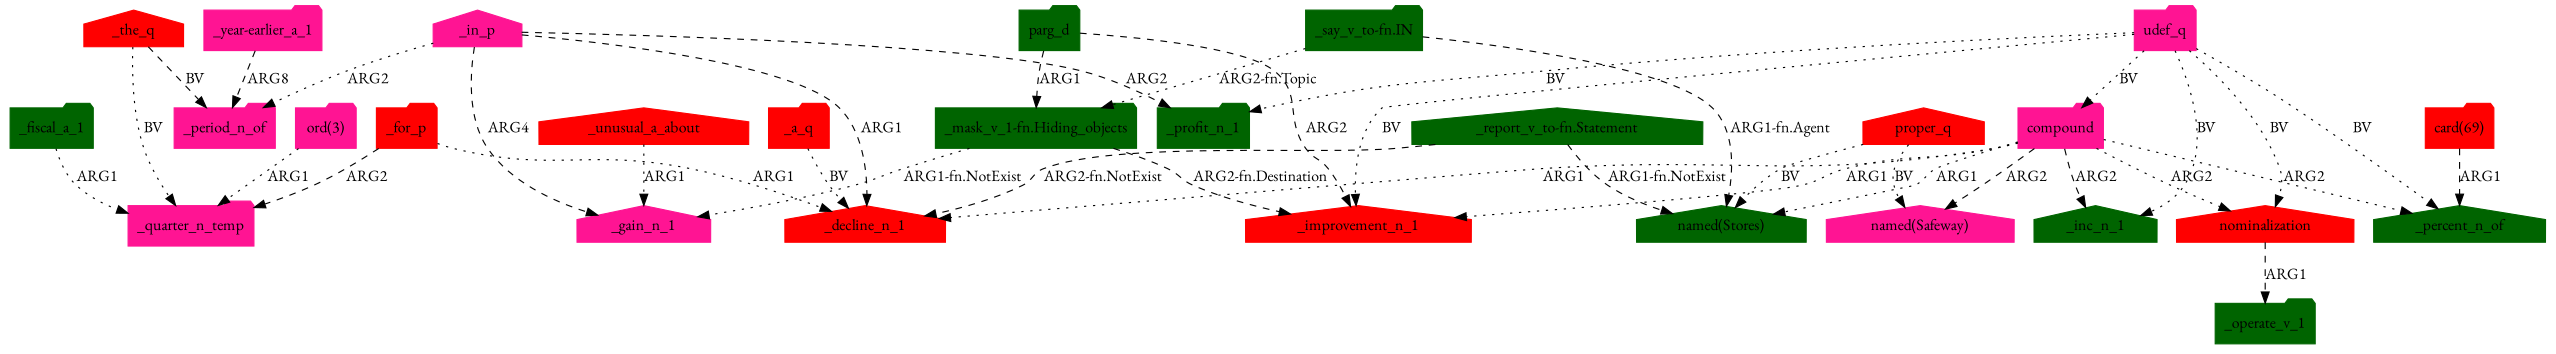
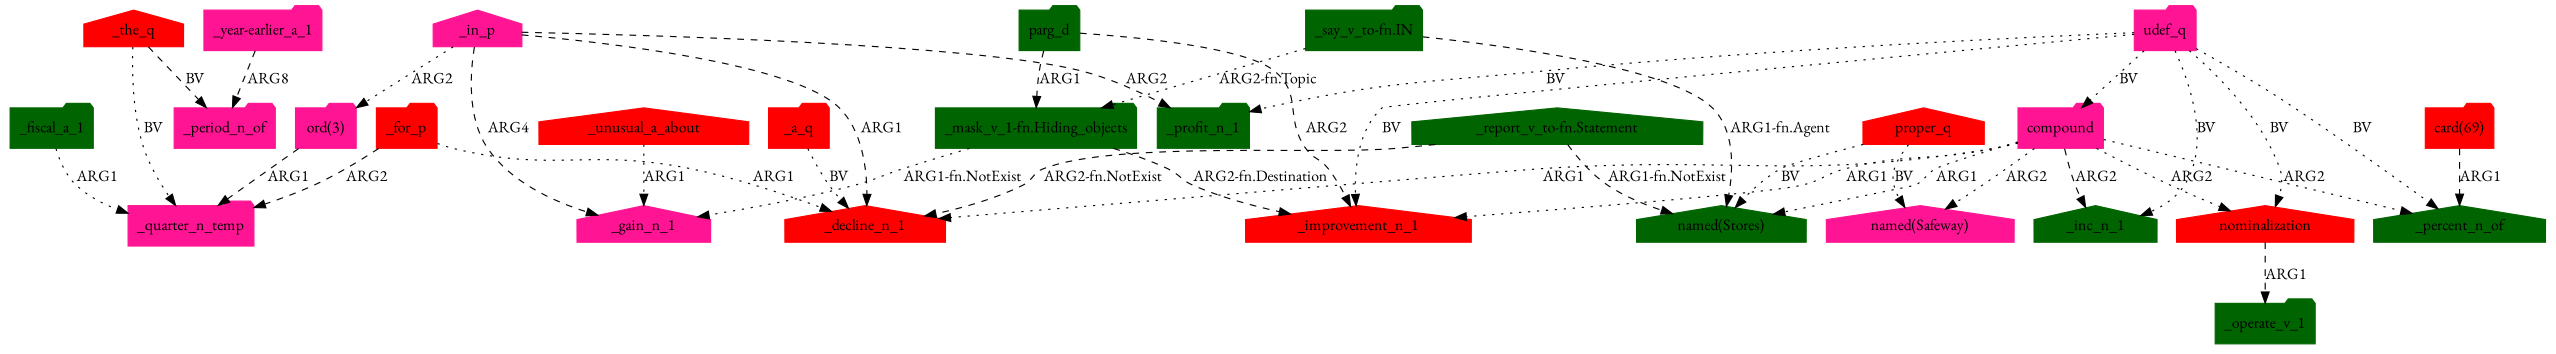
edge "_in_p" -> "_period_n_of": now "_in_p" -> "ord(3)"
edge "ord(3)" -> "_quarter_n_temp": style dotted -> dashed
edge "compound" -> "named(Safeway)": style dashed -> dotted
